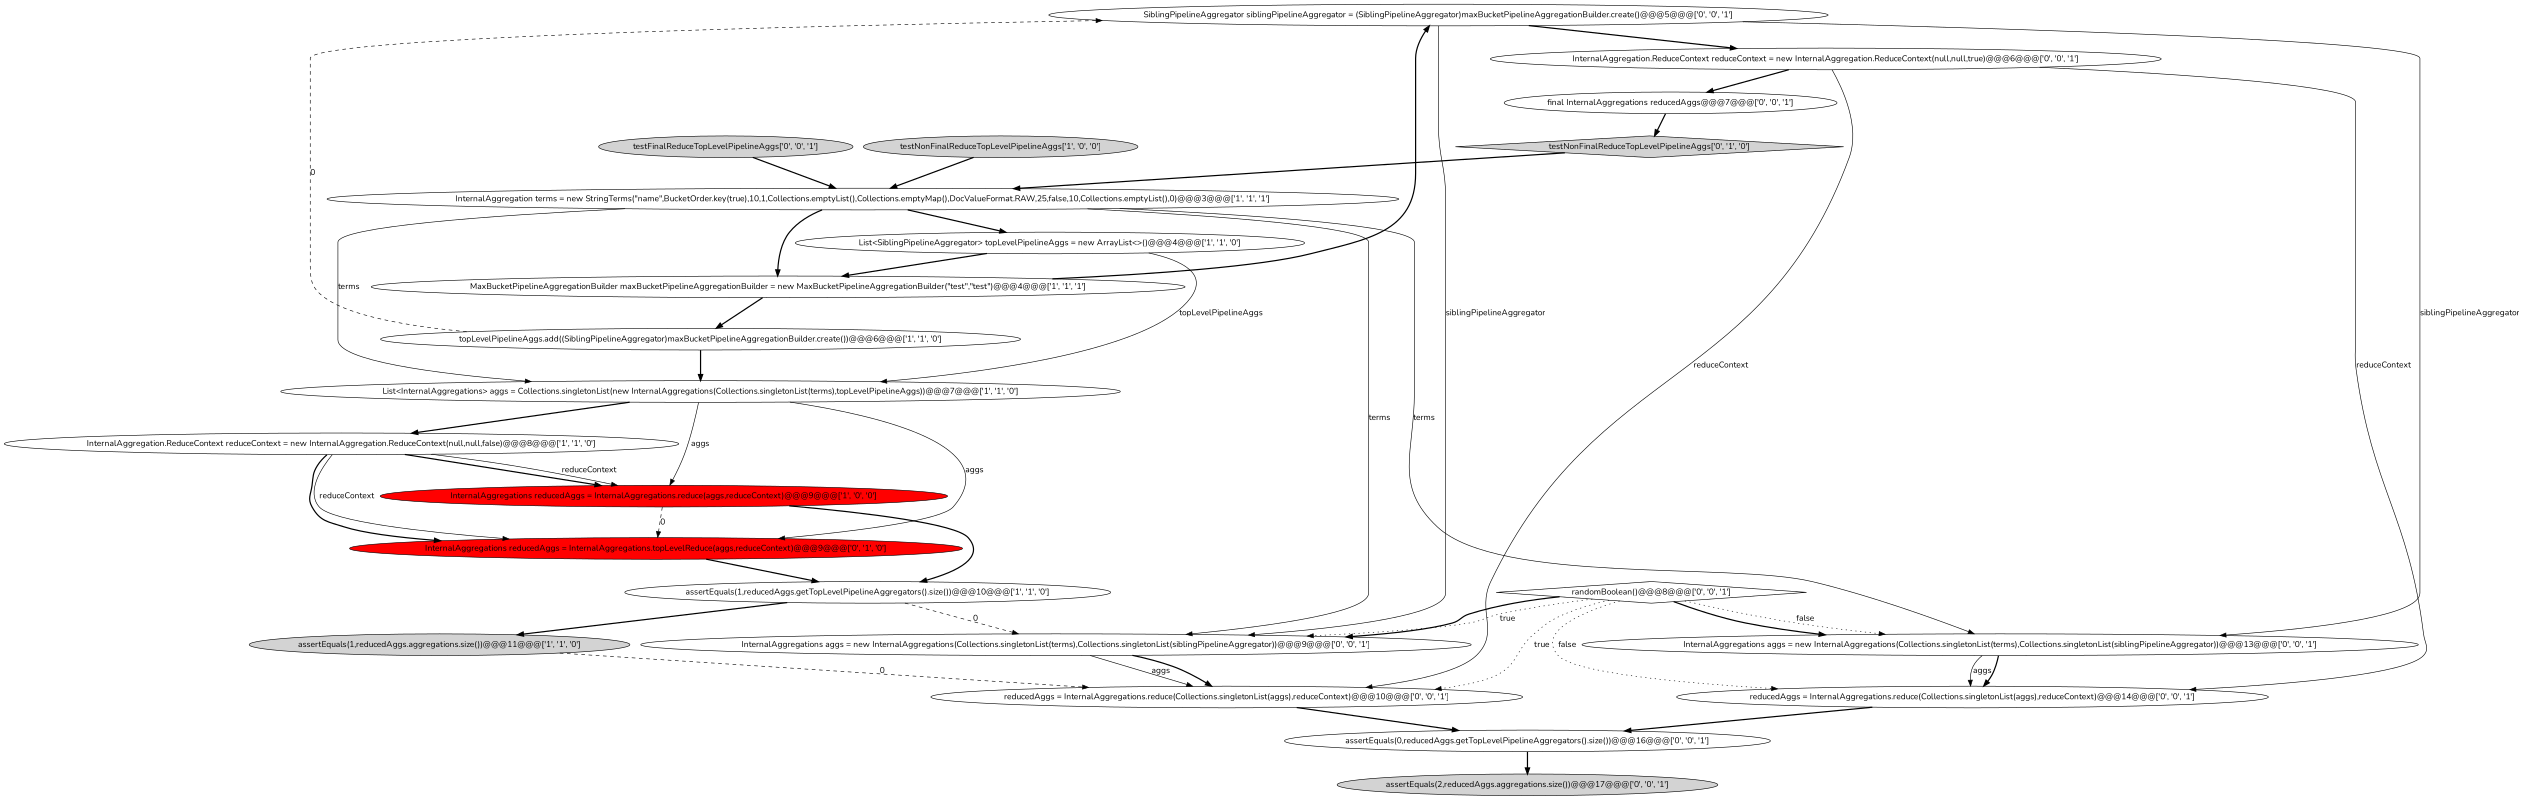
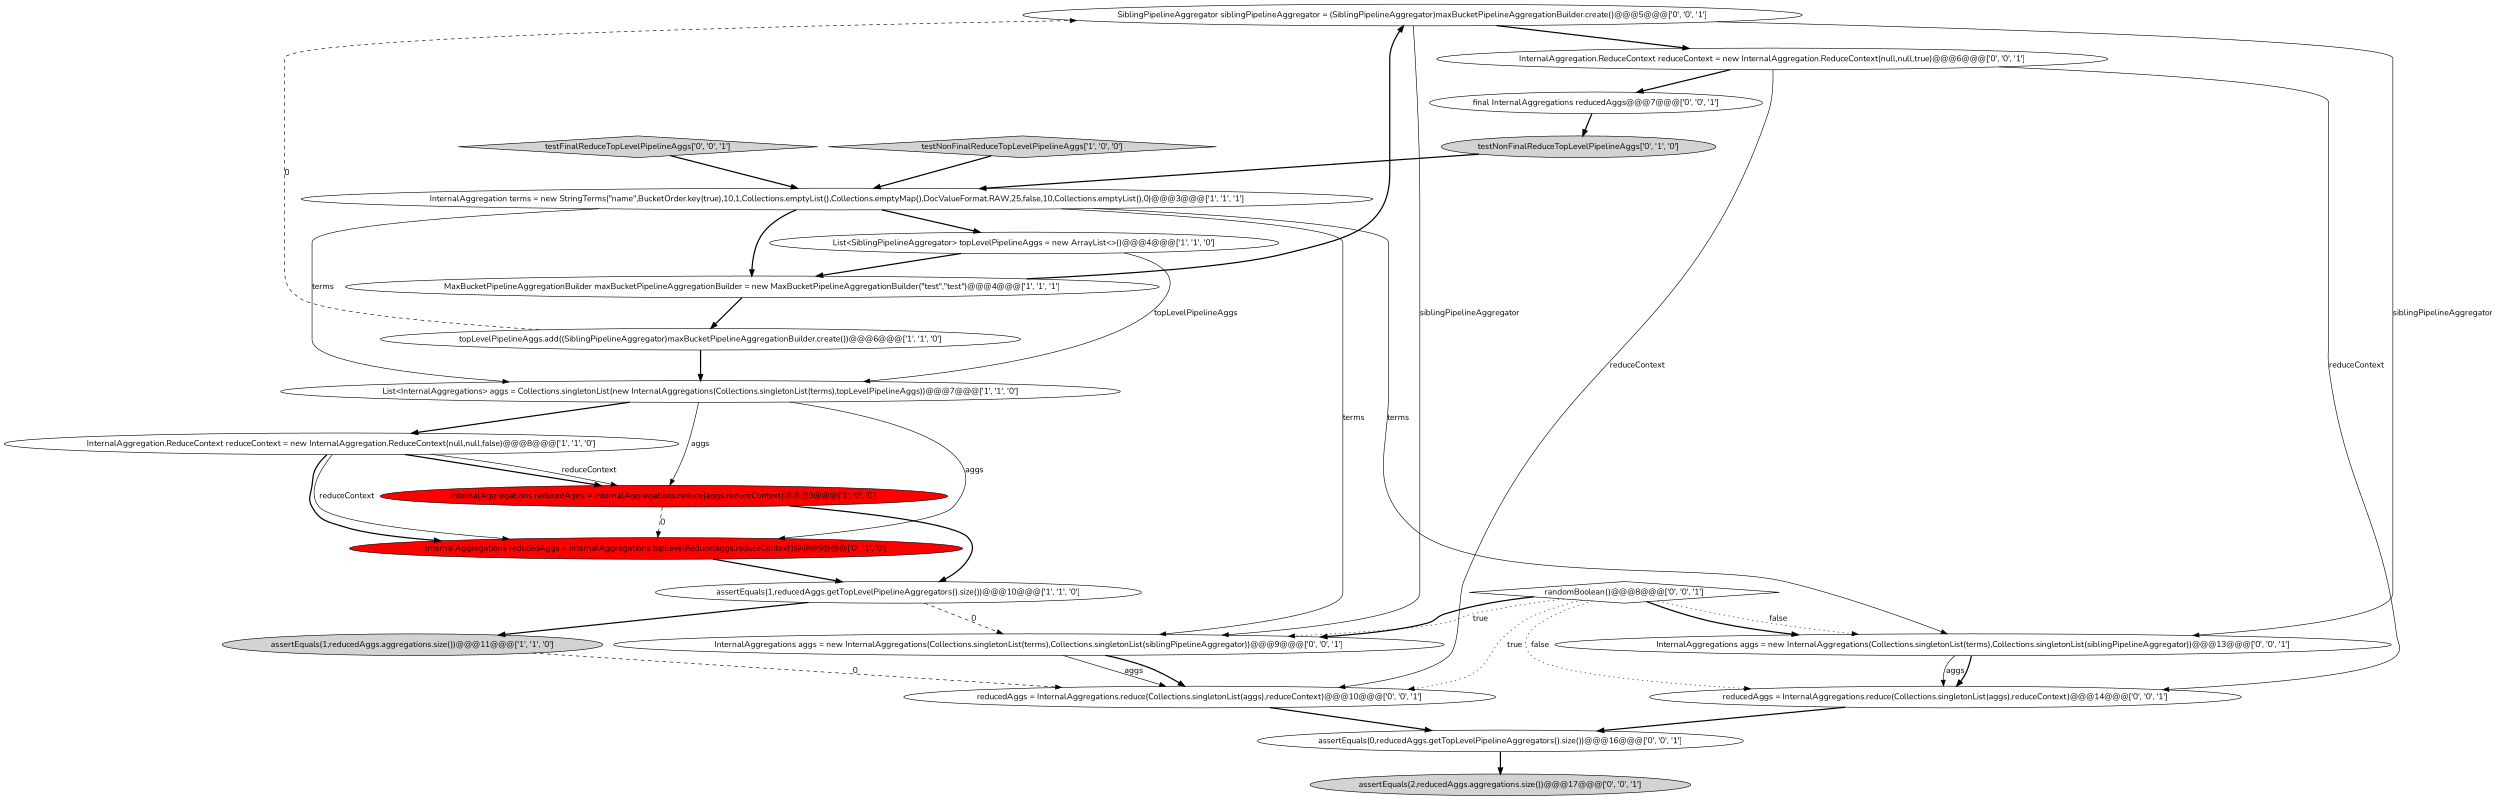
node "testFinalReduceTopLevelPipelineAggs['0', '0', '1']": shape ellipse -> diamond
node "testNonFinalReduceTopLevelPipelineAggs['1', '0', '0']": shape ellipse -> diamond
node "testNonFinalReduceTopLevelPipelineAggs['0', '1', '0']": shape diamond -> ellipse
